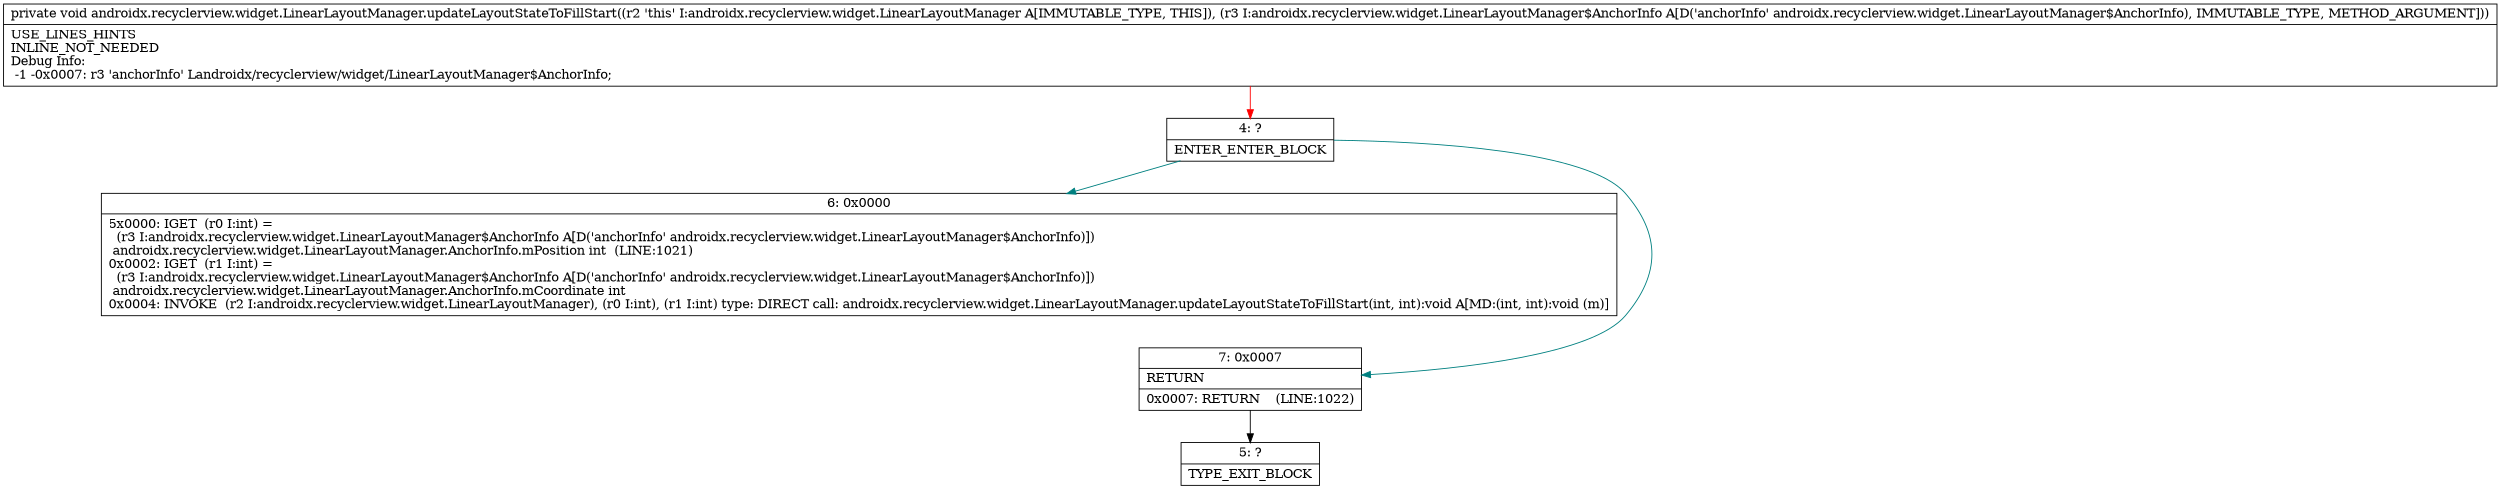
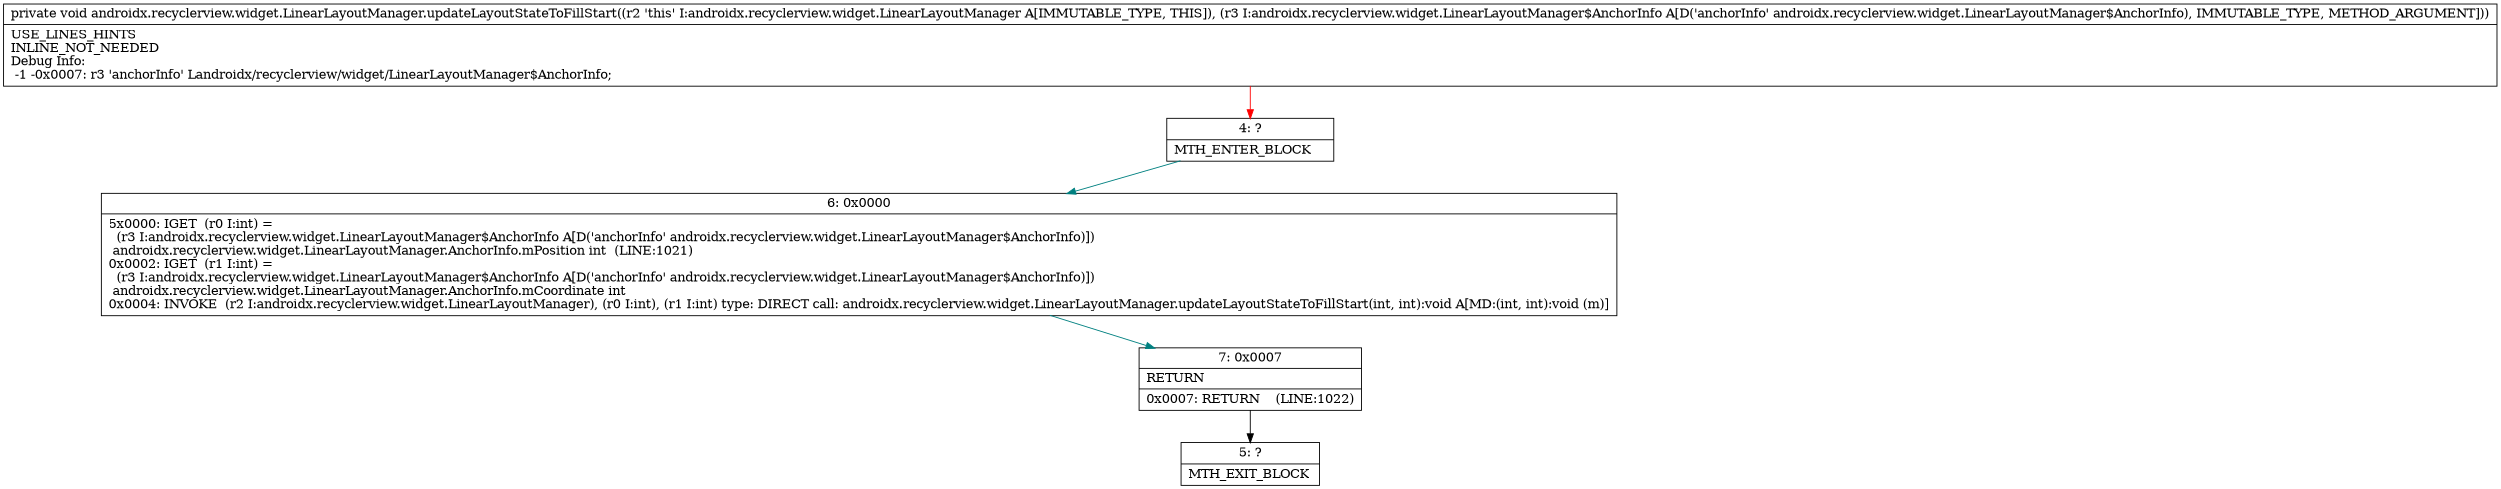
node "4: ?": text "ENTER_ENTER_BLOCK" -> "MTH_ENTER_BLOCK"
edge "4: ?" -> "7: 0x0007": now "6: 0x0000" -> "7: 0x0007"
node "5: ?": text "TYPE_EXIT_BLOCK" -> "MTH_EXIT_BLOCK"
